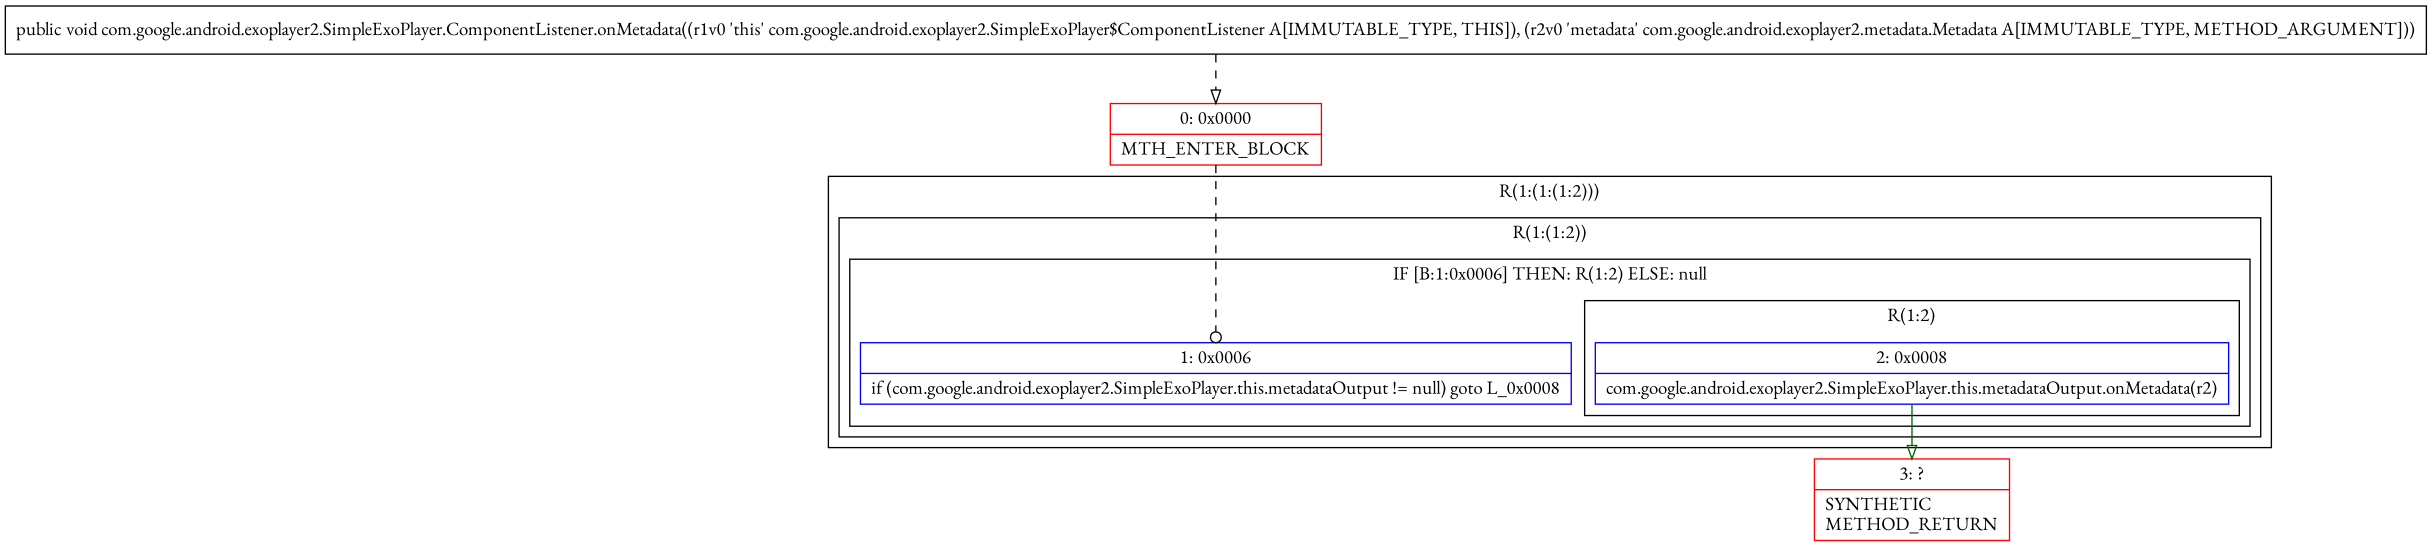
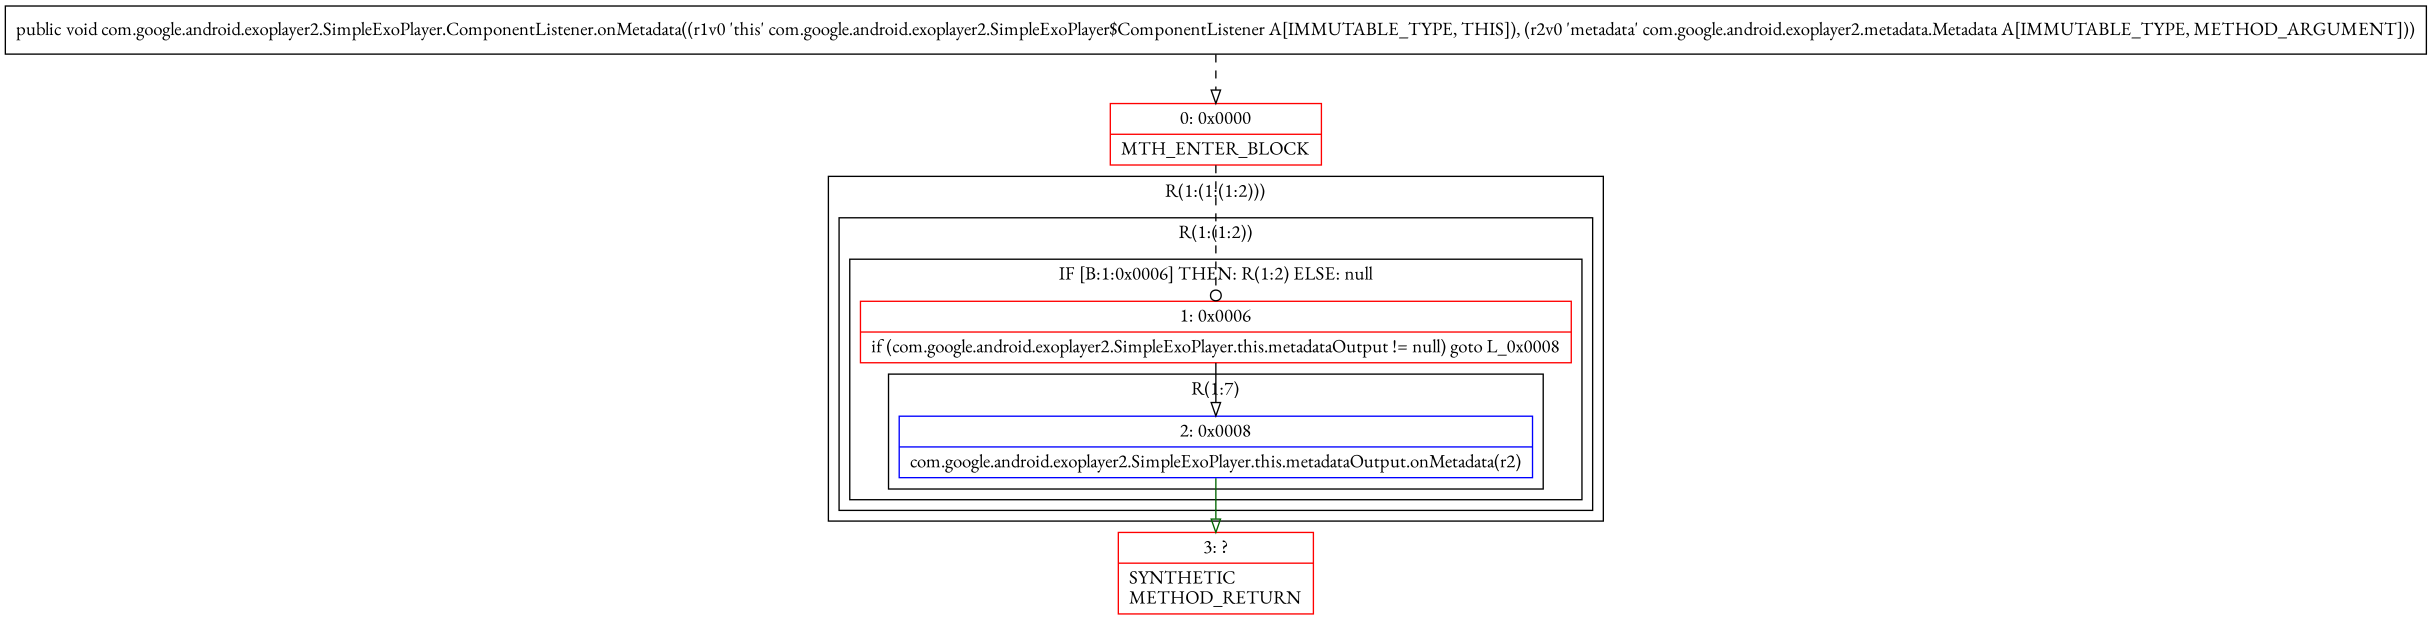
cluster "R(1:2)": label "R(1:2)" -> "R(1:7)"
node "1: 0x0006": color blue -> red
edge "1: 0x0006" -> "2: 0x0008": added
